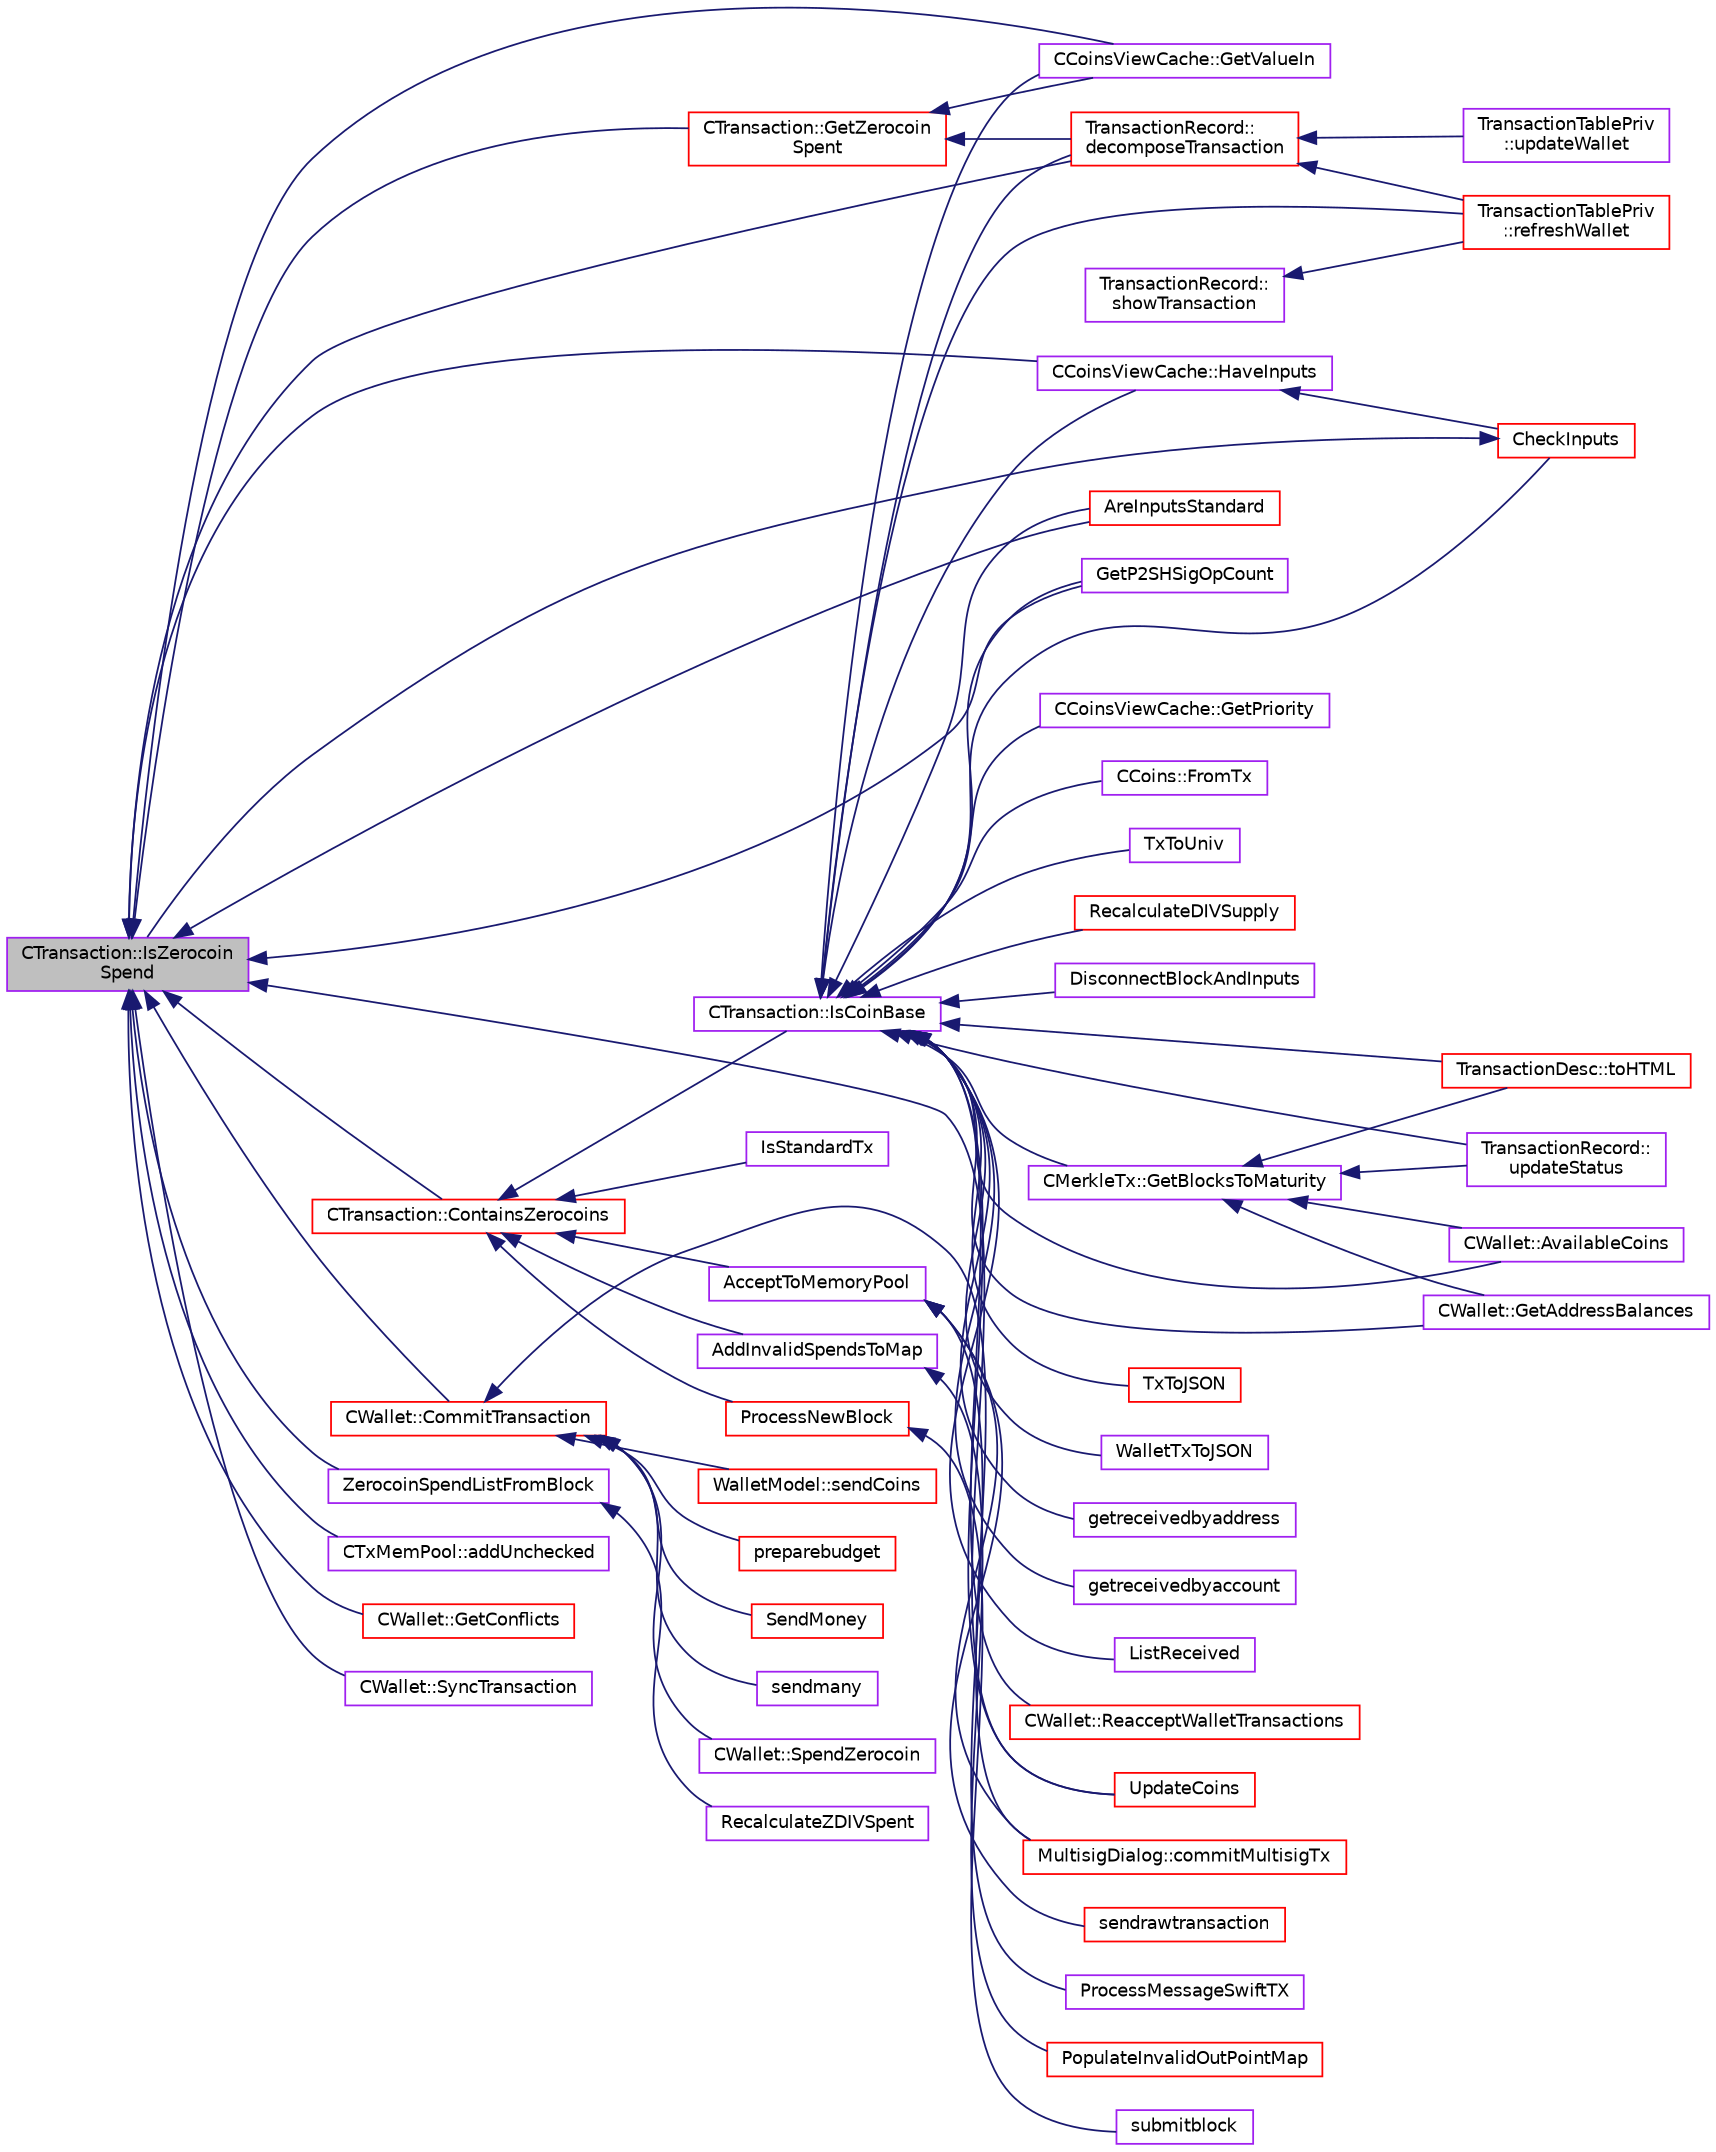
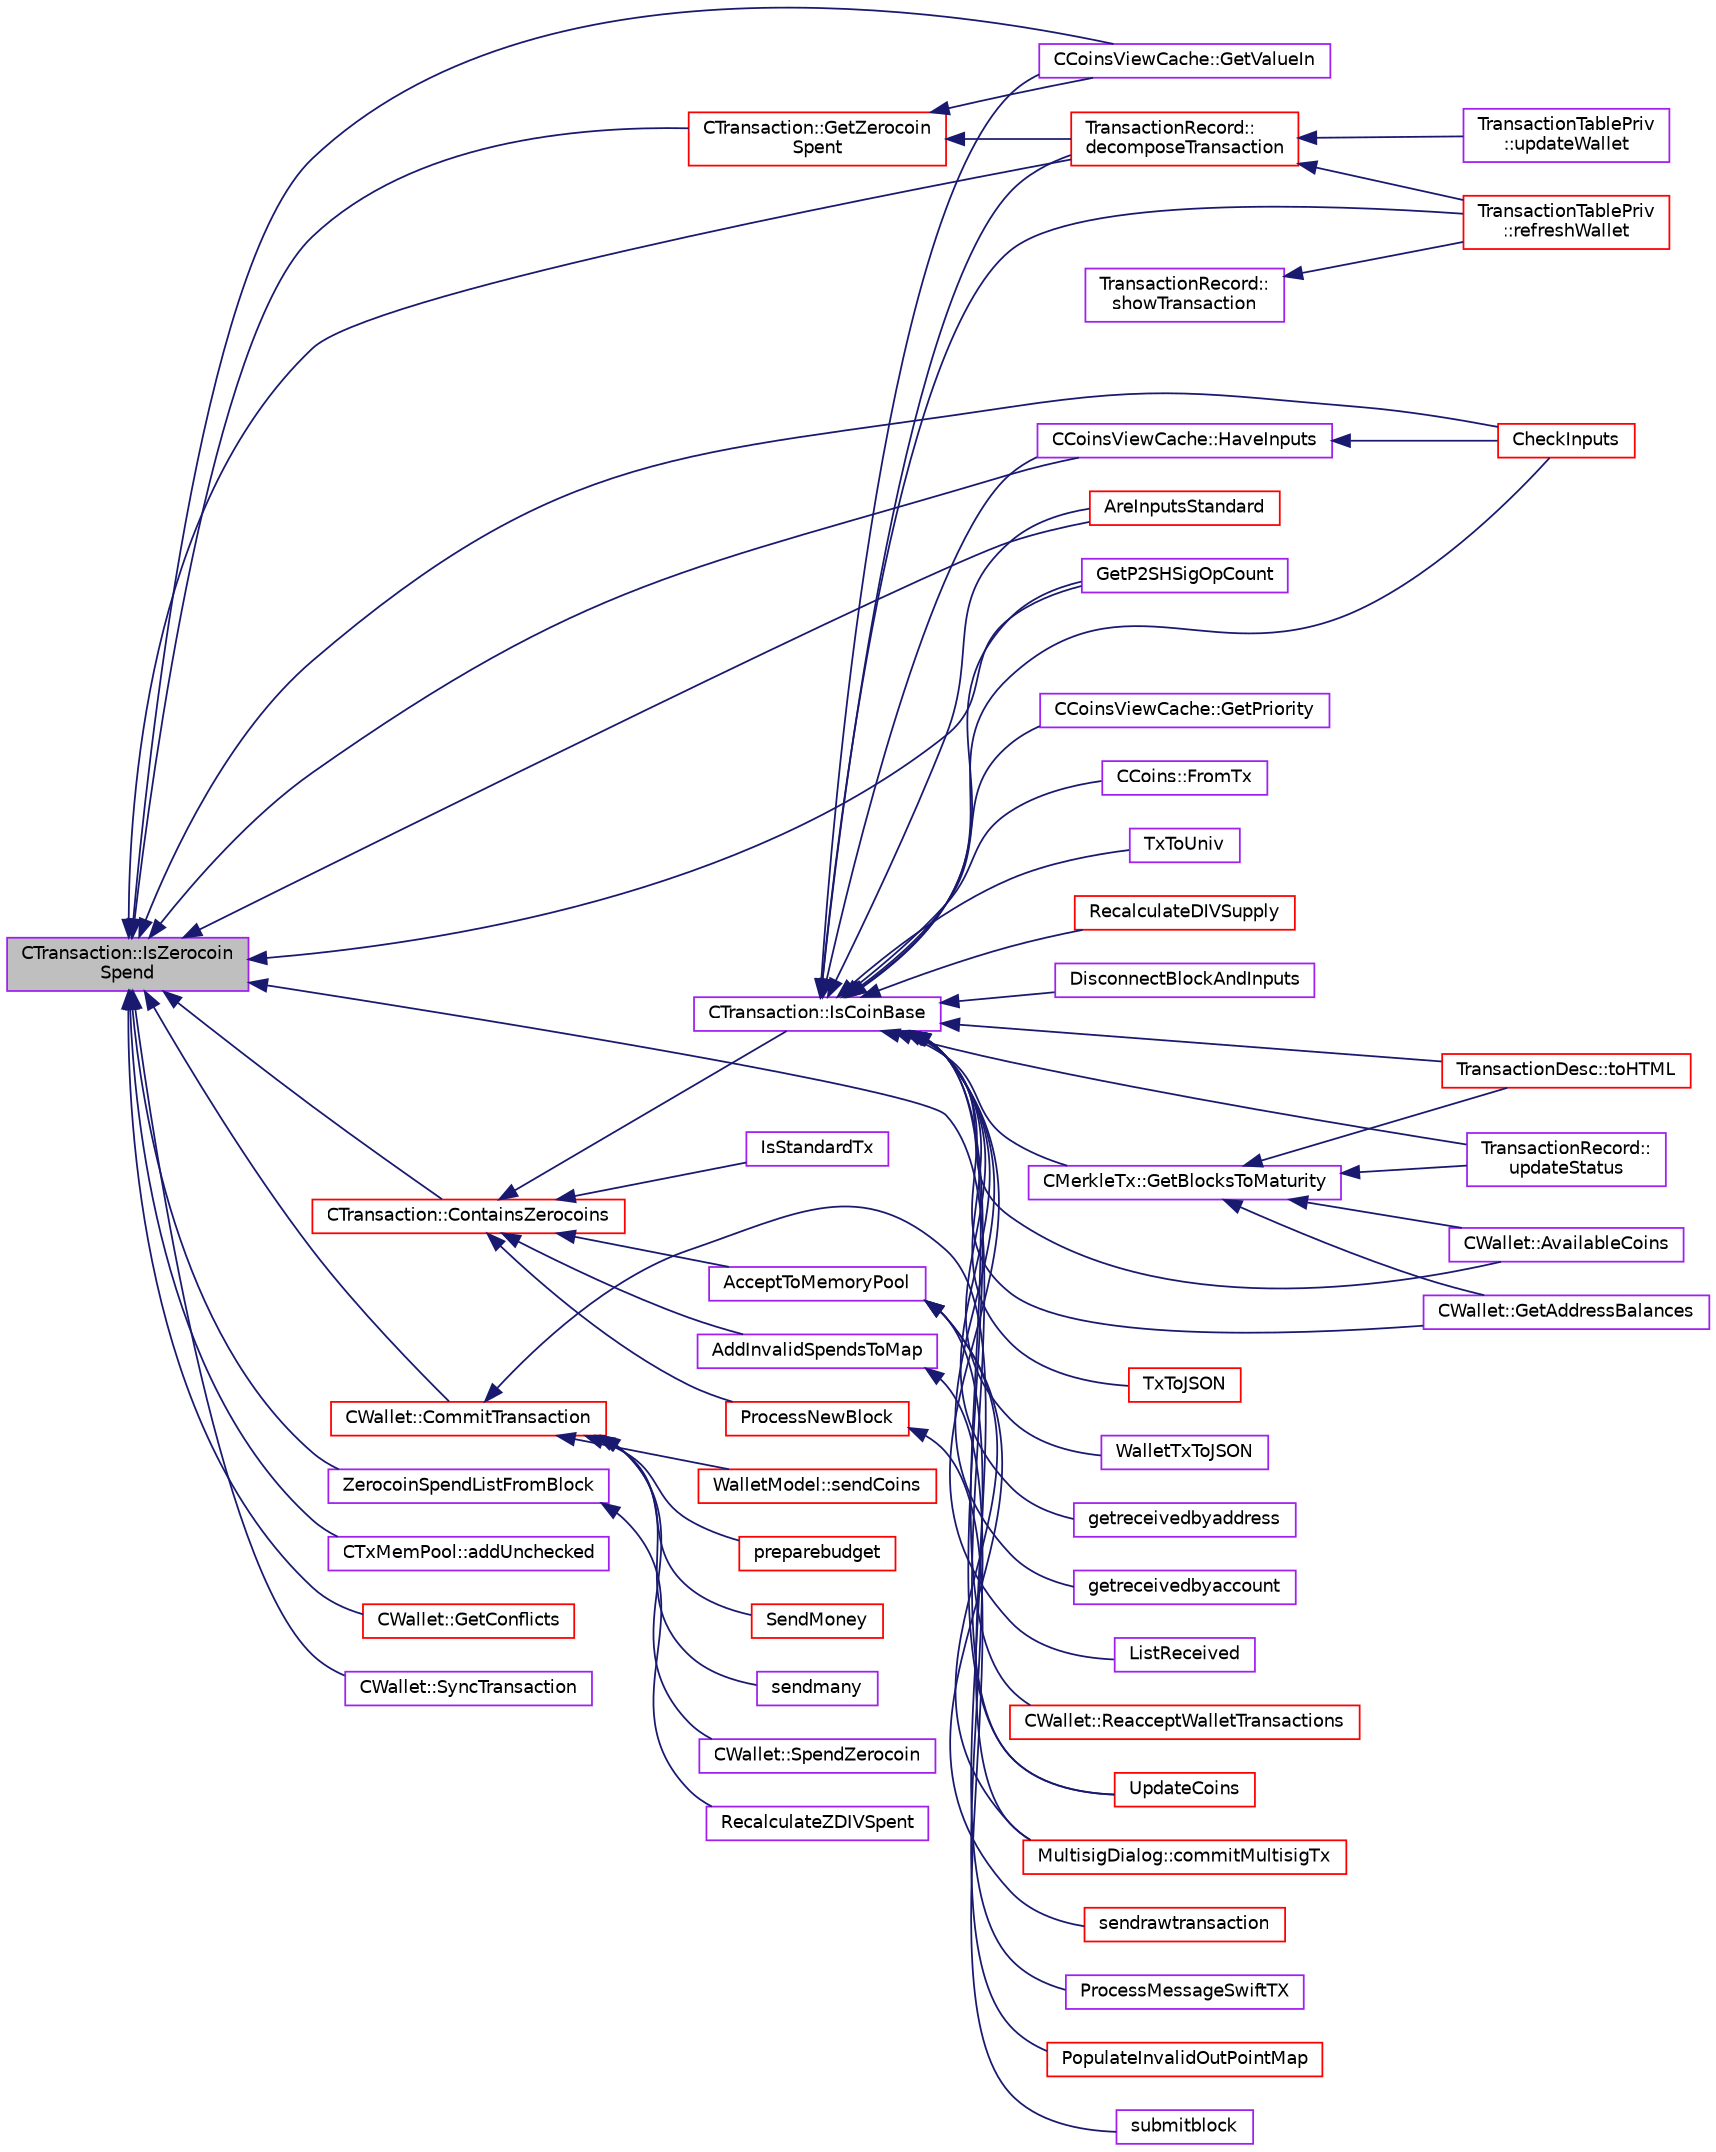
edge "CTransaction::IsZerocoin Spend" -> "CheckInputs": reversed
